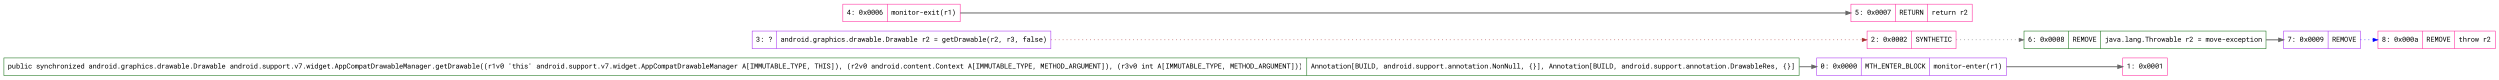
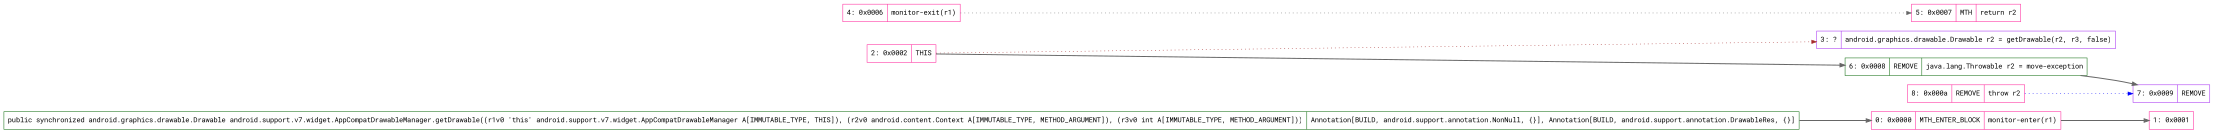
edge "4: 0x0006" -> "5: 0x0007": style bold -> dotted
node "5: 0x0007": text "RETURN" -> "MTH"
edge "3: ?" -> "2: 0x0002": reversed
node "2: 0x0002": text "SYNTHETIC" -> "THIS"
edge "2: 0x0002" -> "6: 0x0008": style dotted -> bold
edge "7: 0x0009" -> "8: 0x000a": reversed
node "0: 0x0000": color purple -> deeppink
